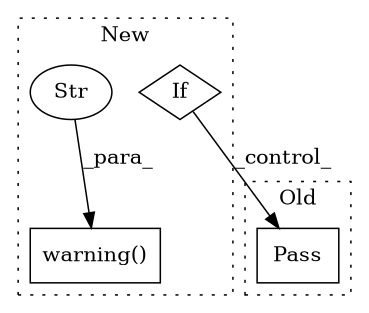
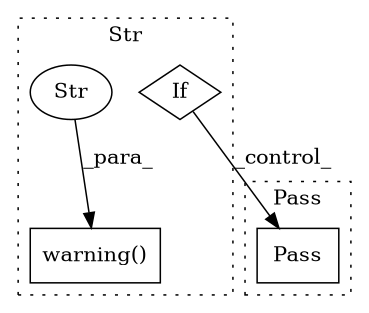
cluster "New": label "New" -> "Str"
cluster "Old": label "Old" -> "Pass"
